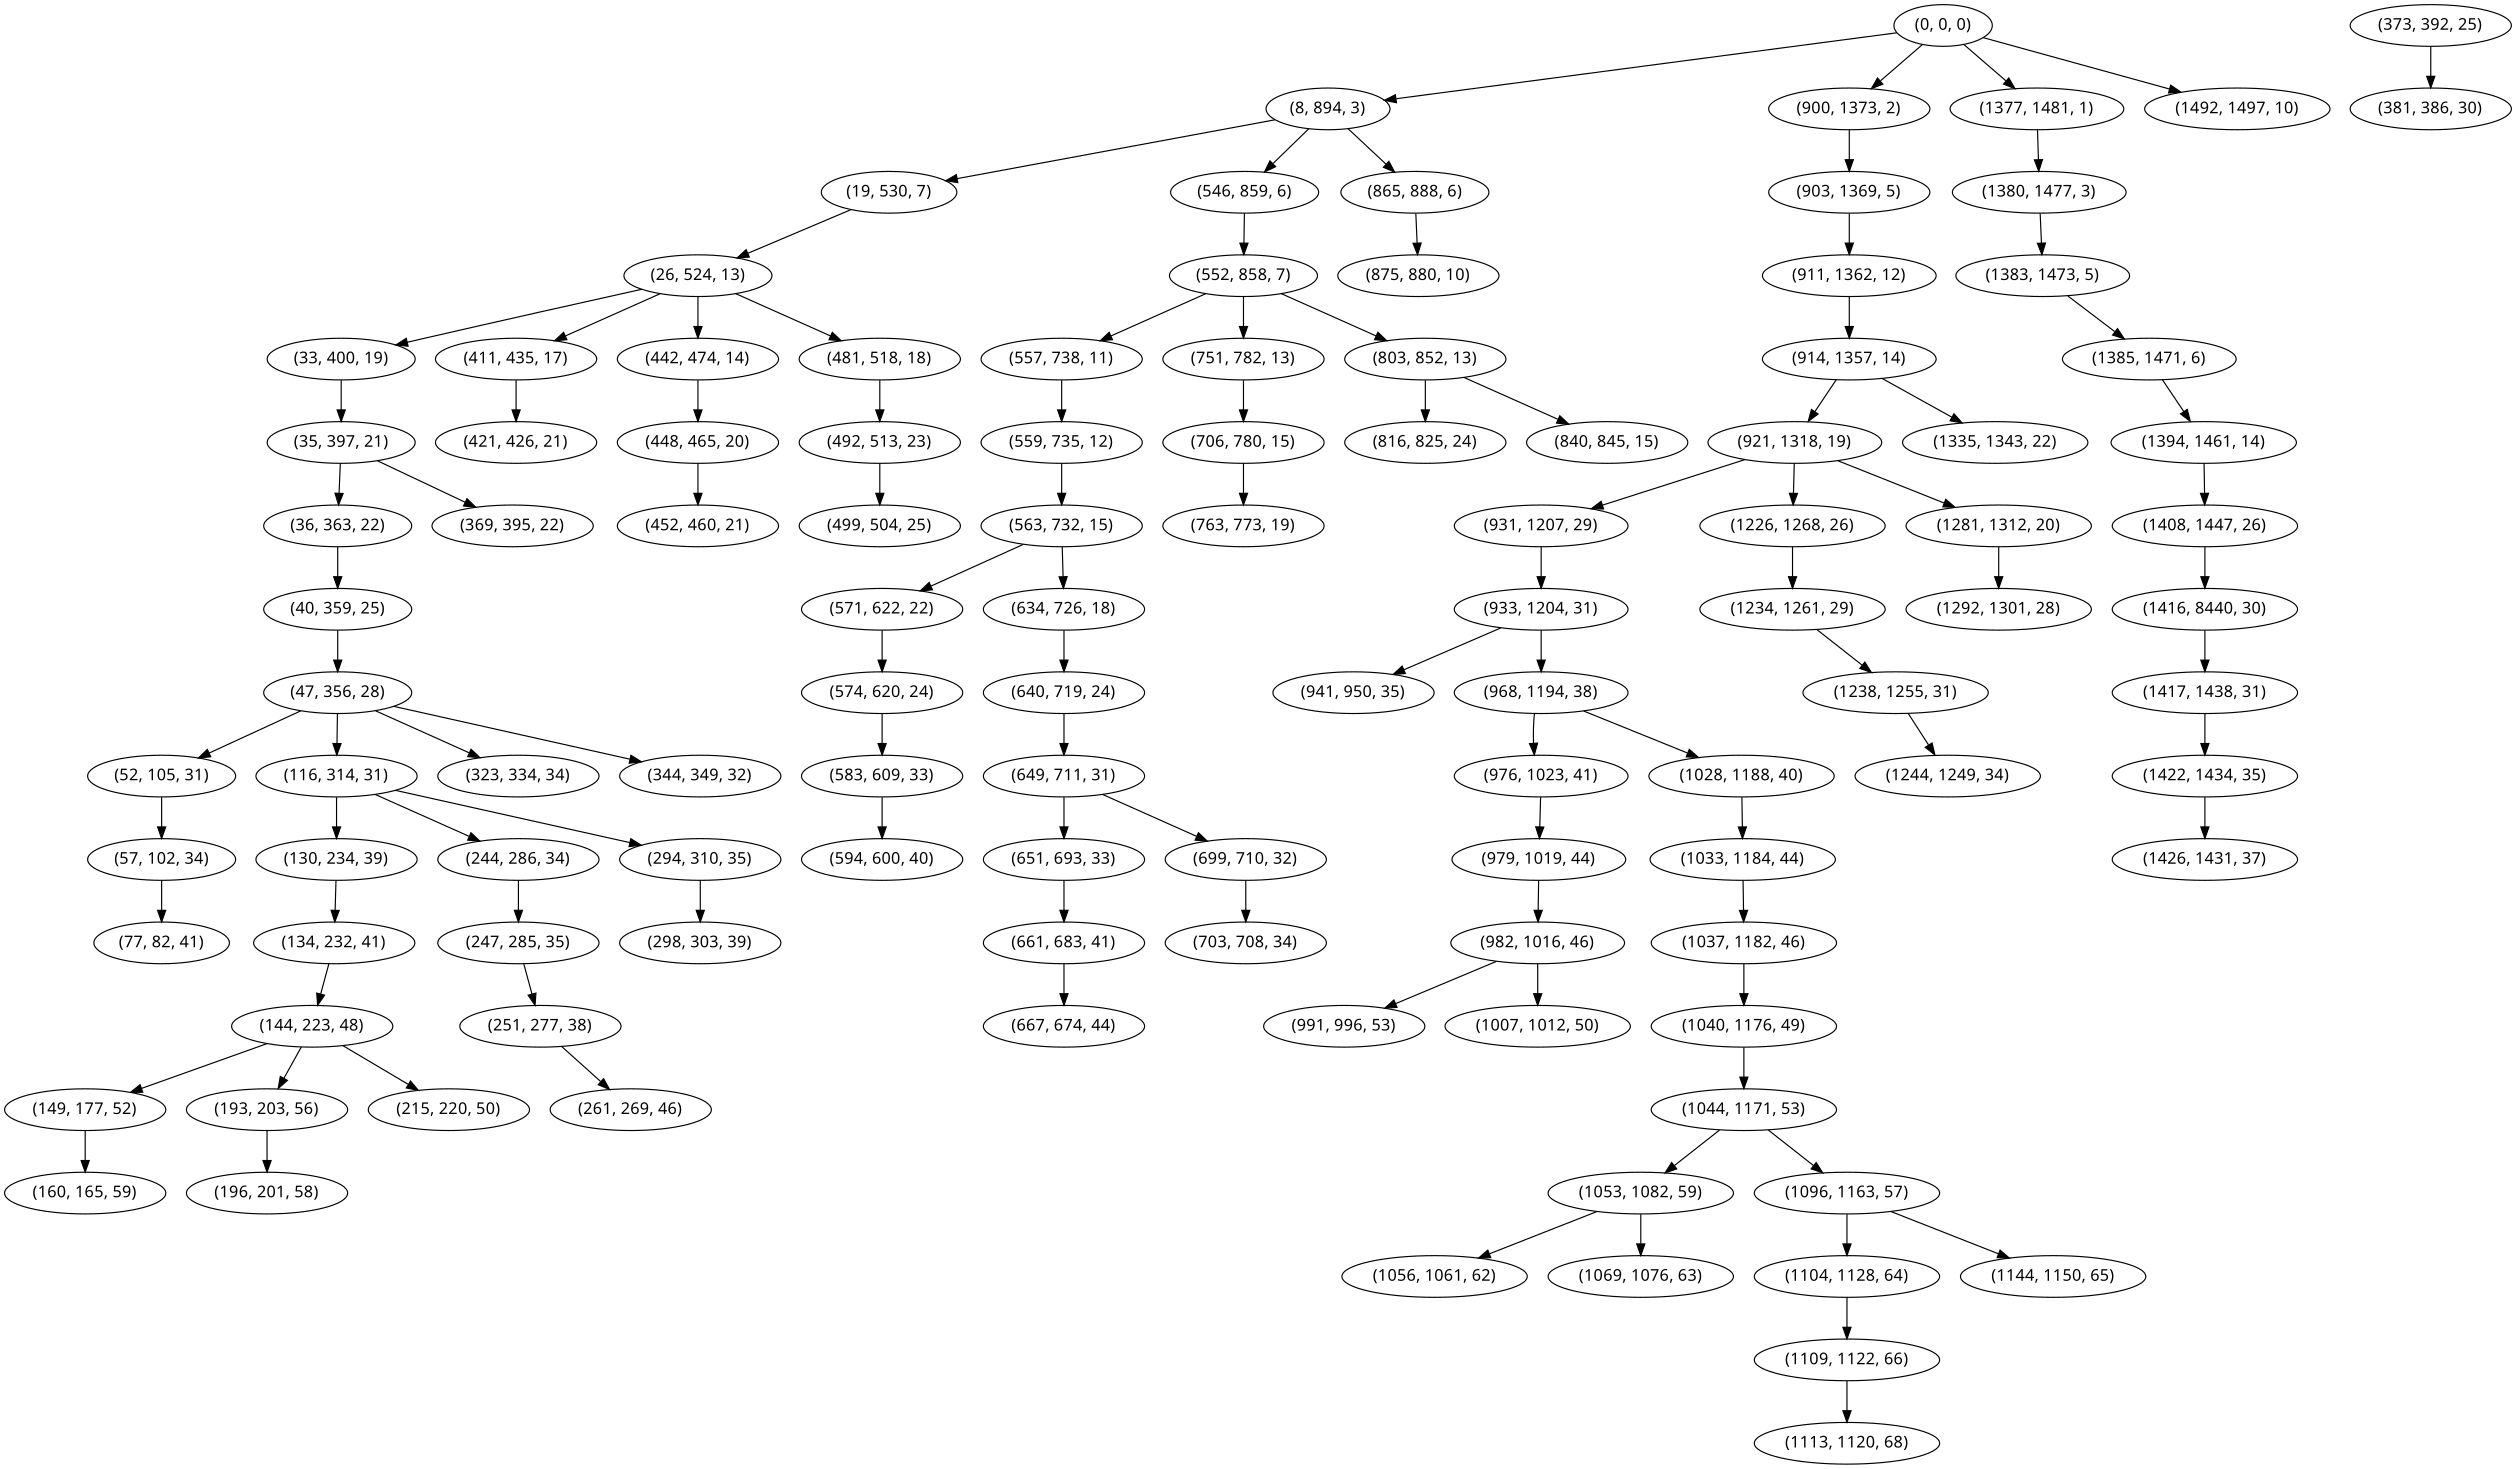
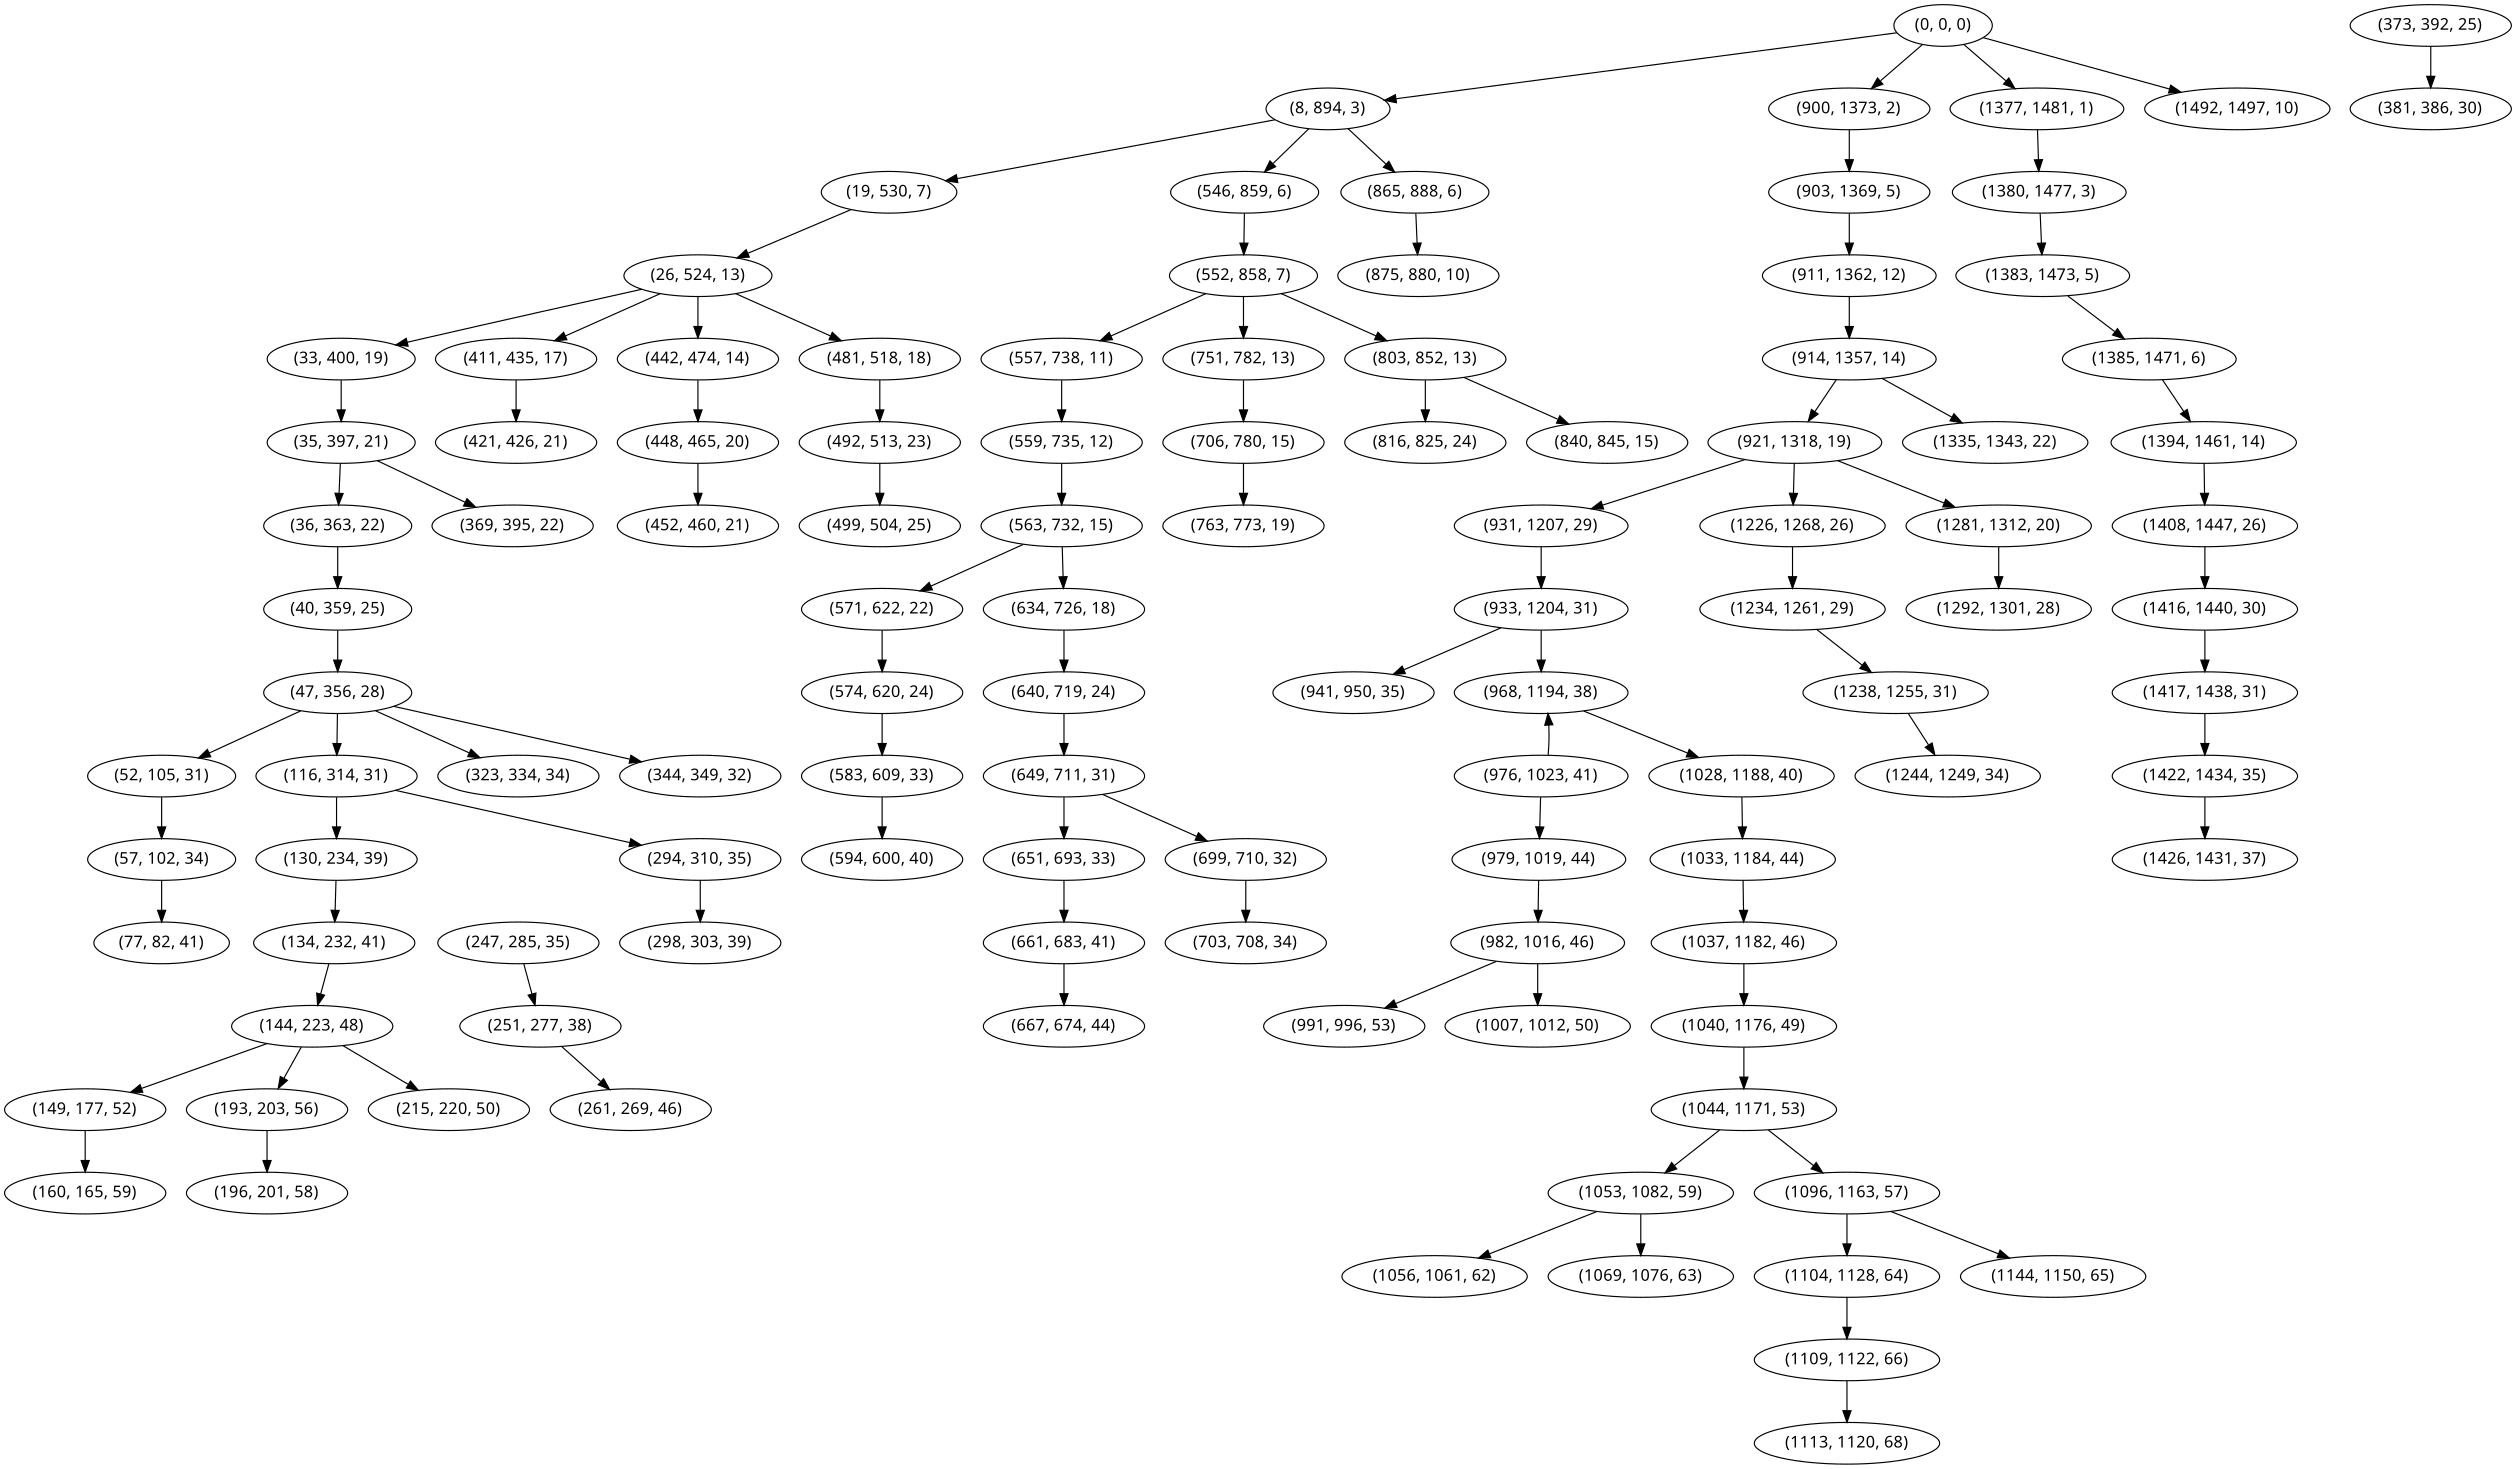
node "(1416, 8440, 30)": label "(1416, 8440, 30)" -> "(1416, 1440, 30)"
edge "(968, 1194, 38)" -> "(976, 1023, 41)": reversed
node "(244, 286, 34)": removed
